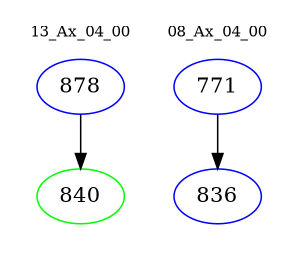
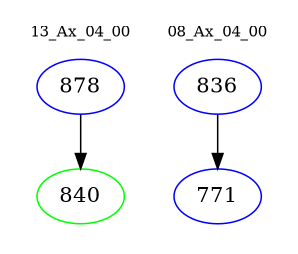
edge "771" -> "836": reversed
